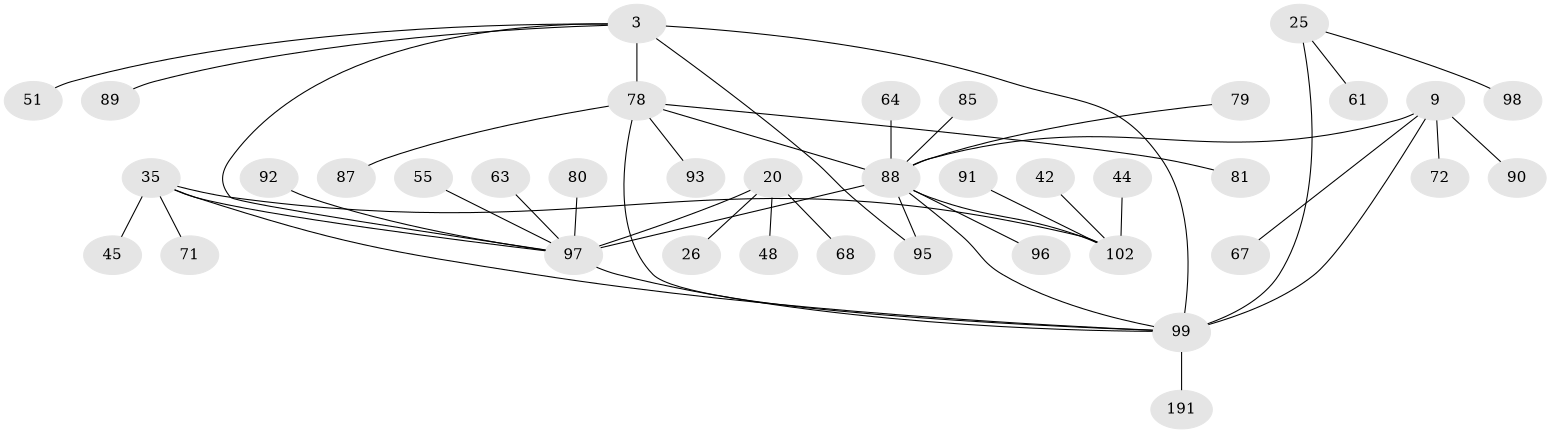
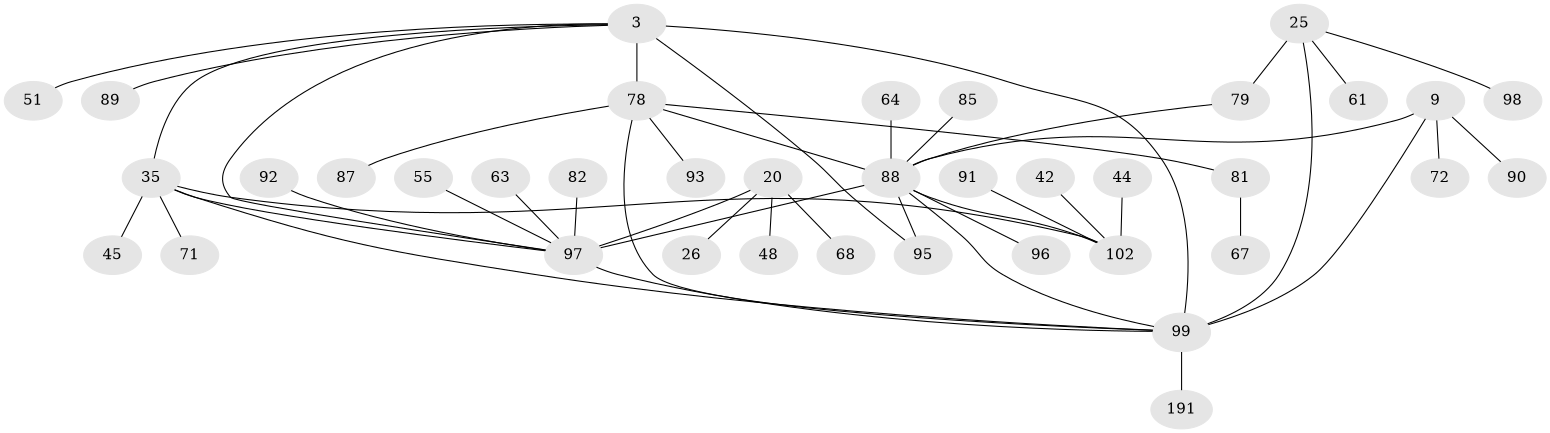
edge "3" -- "35": added
edge "25" -- "79": added
node "80": label "80" -> "82"
edge "9" -- "67": now "81" -- "67"
